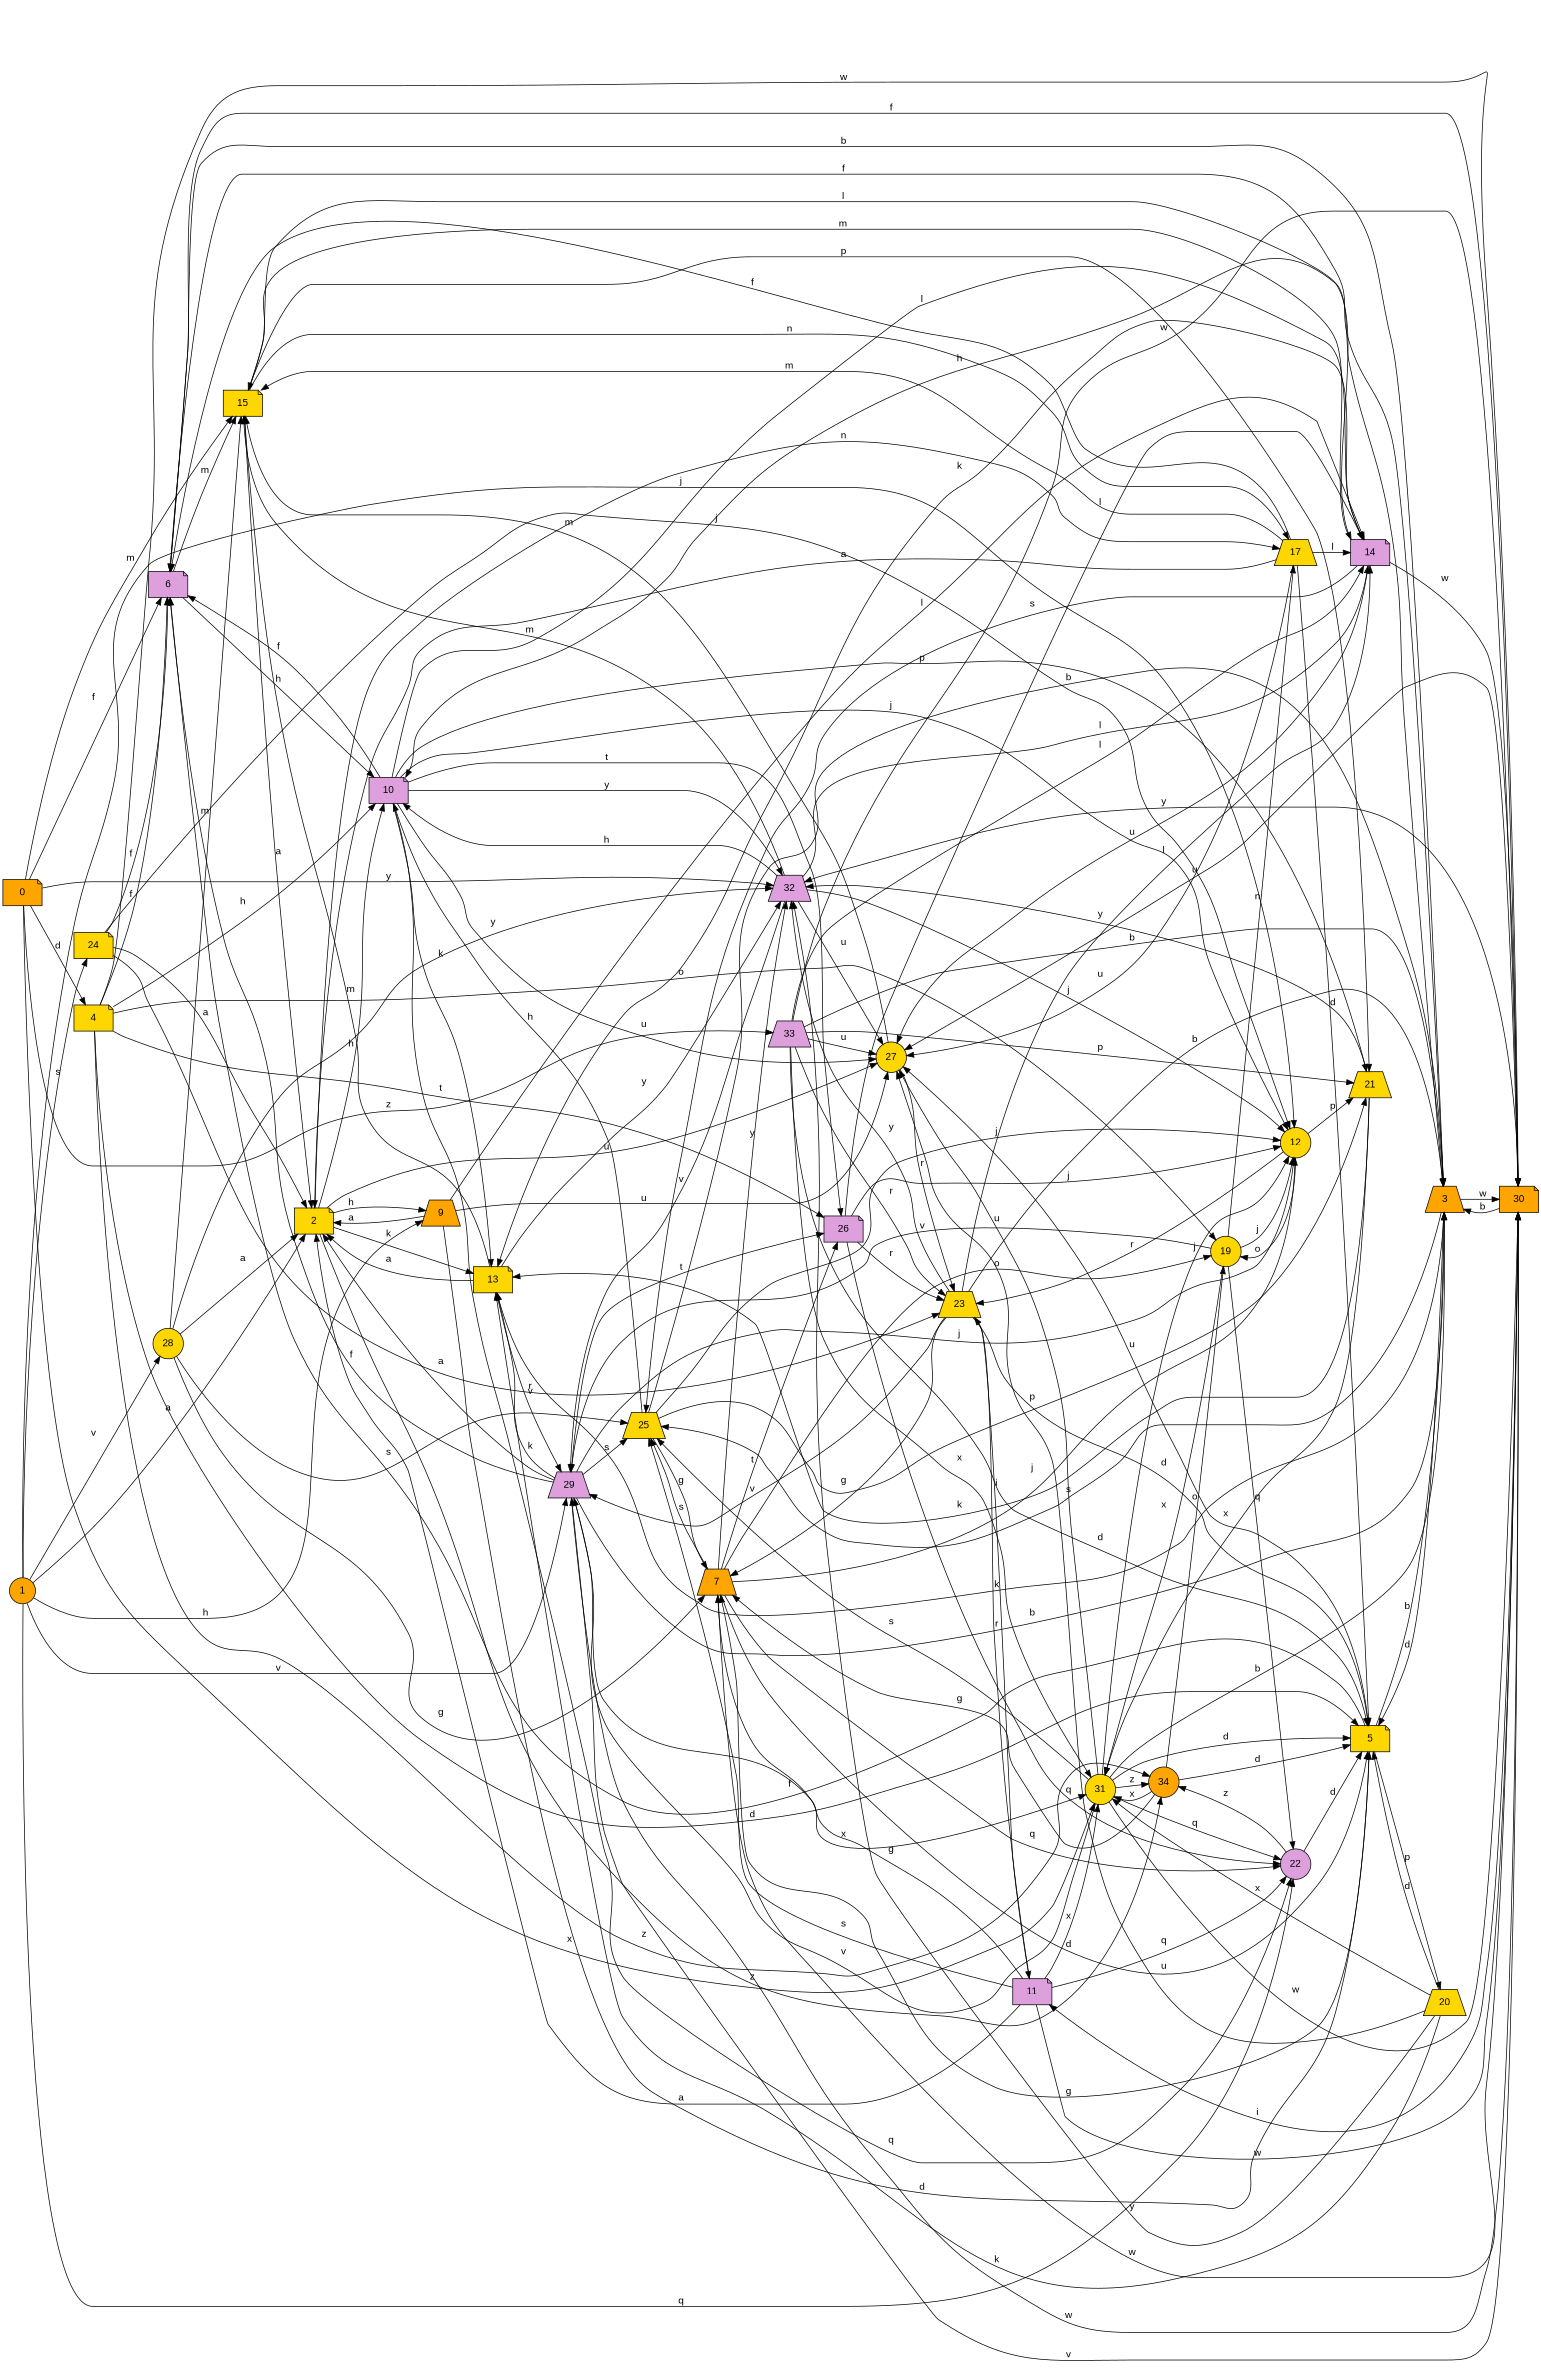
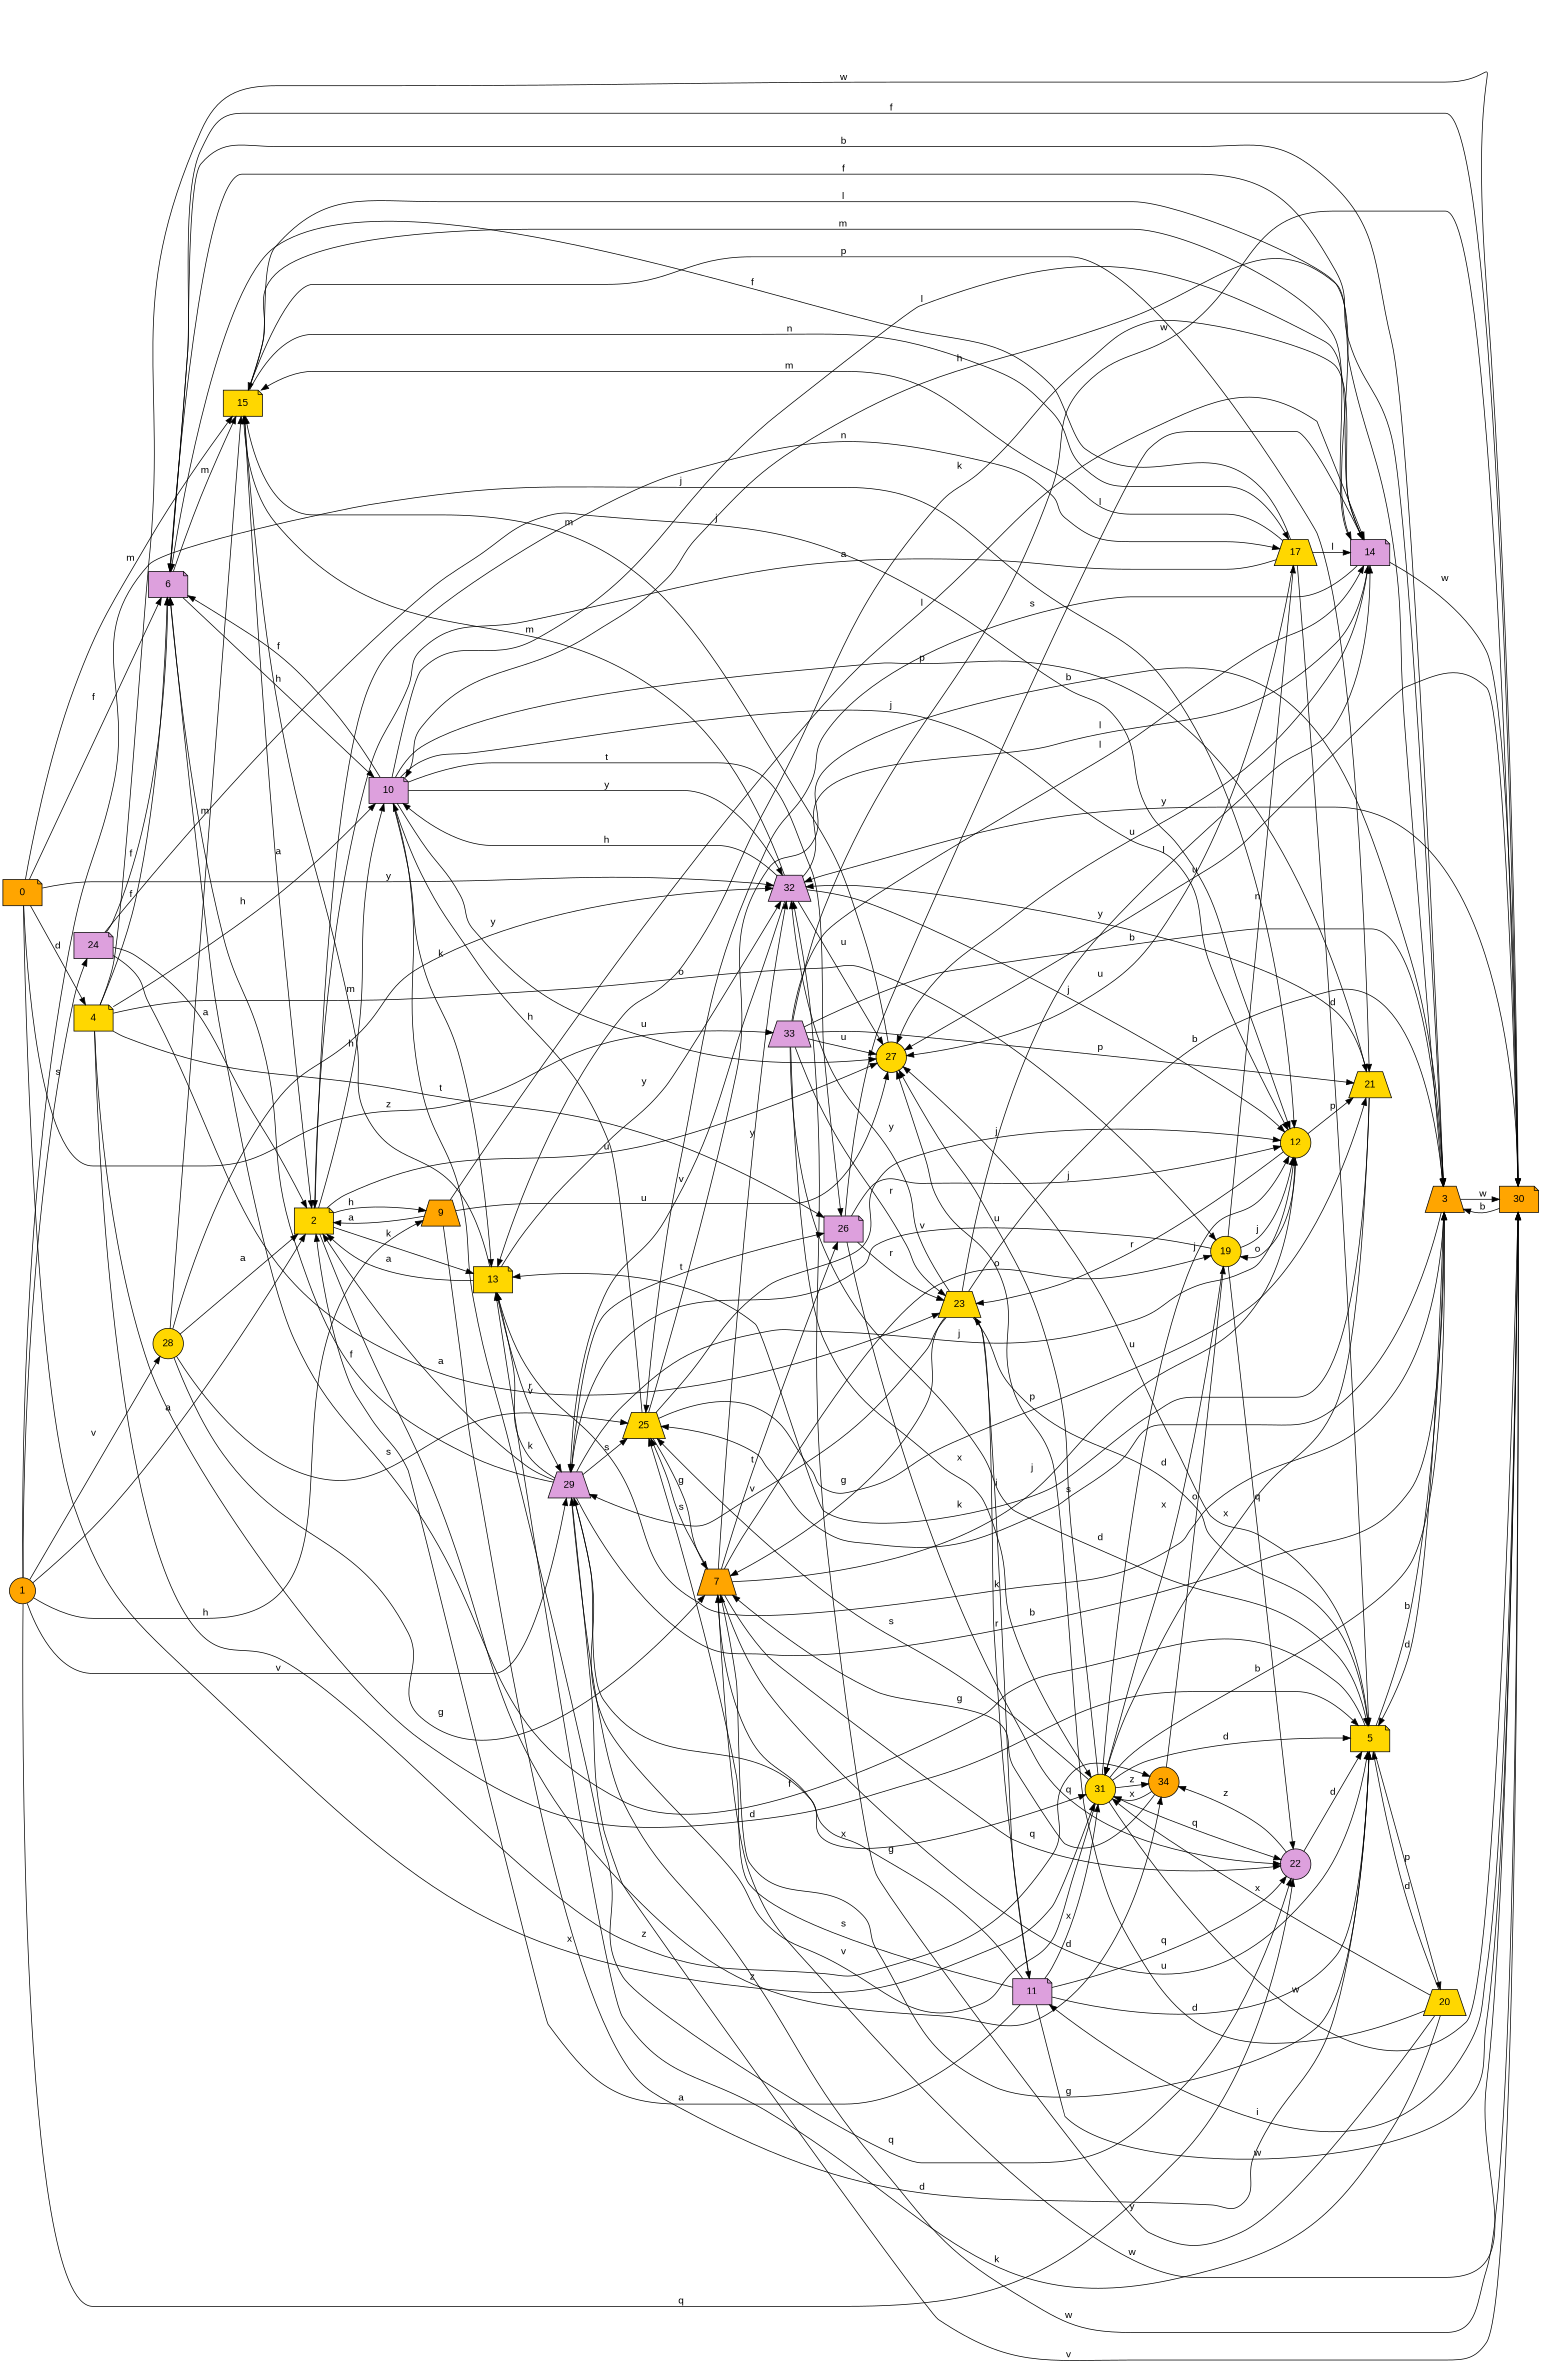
node "24": fillcolor gold -> plum
edge "27" -> "23": removed, label "r"
edge "34" -> "5": now "11" -> "5"
